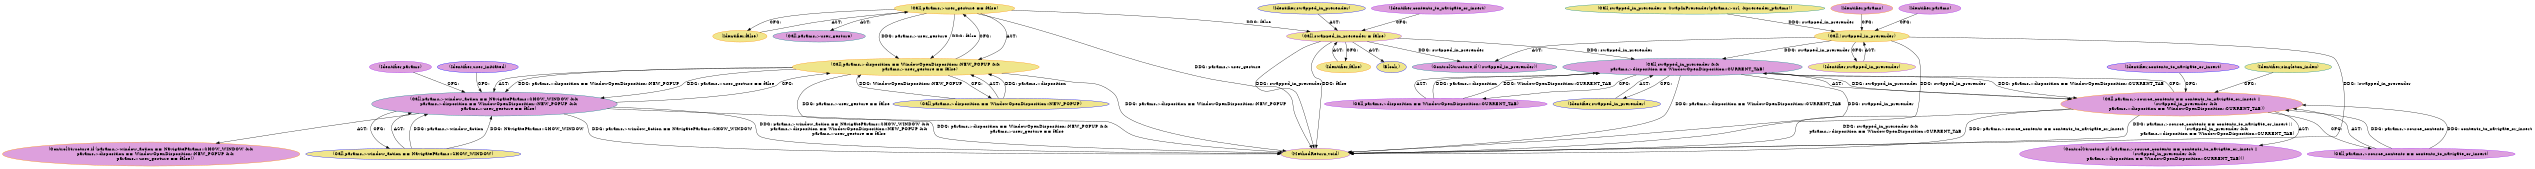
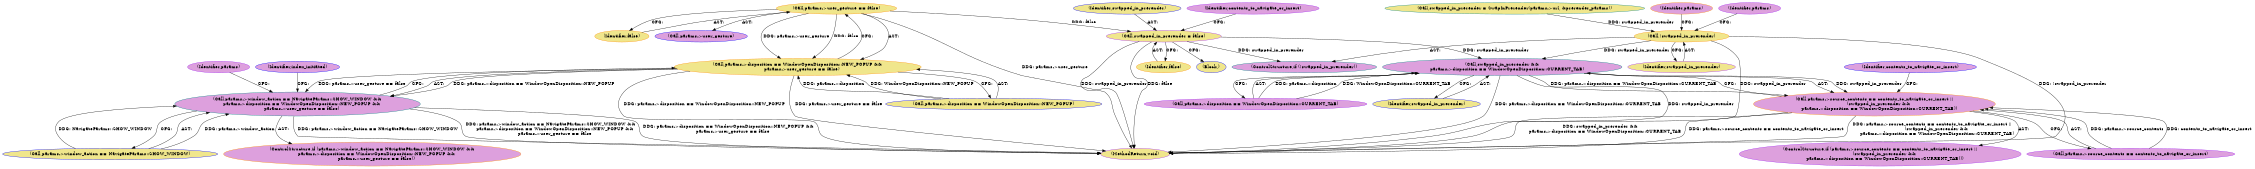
node "(Call,params->user_gesture)": color teal -> blue
edge "(Call,swapped_in_prerender = false)" -> "(Block,)": label "AST: " -> "CFG: "
node "(Identifier,user_initiated)": label "(Identifier,user_initiated)" -> "(Identifier,index_initiated)"
node "(Identifier,singleton_index)": removed
